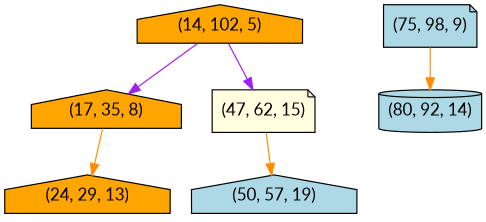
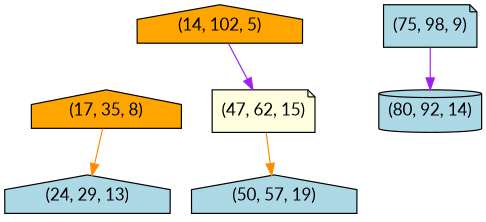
edge "(75, 98, 9)" -> "(80, 92, 14)": color darkorange -> purple
edge "(14, 102, 5)" -> "(17, 35, 8)": removed
node "(24, 29, 13)": fillcolor orange -> lightblue
